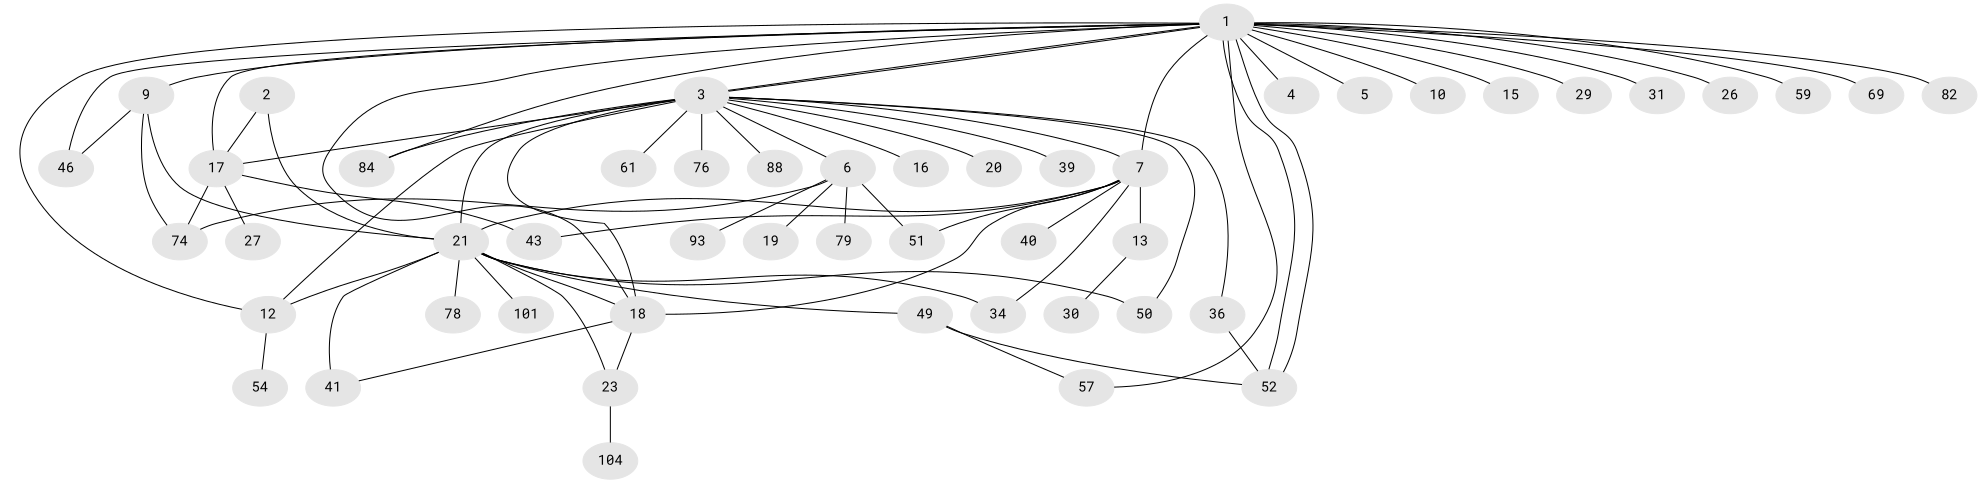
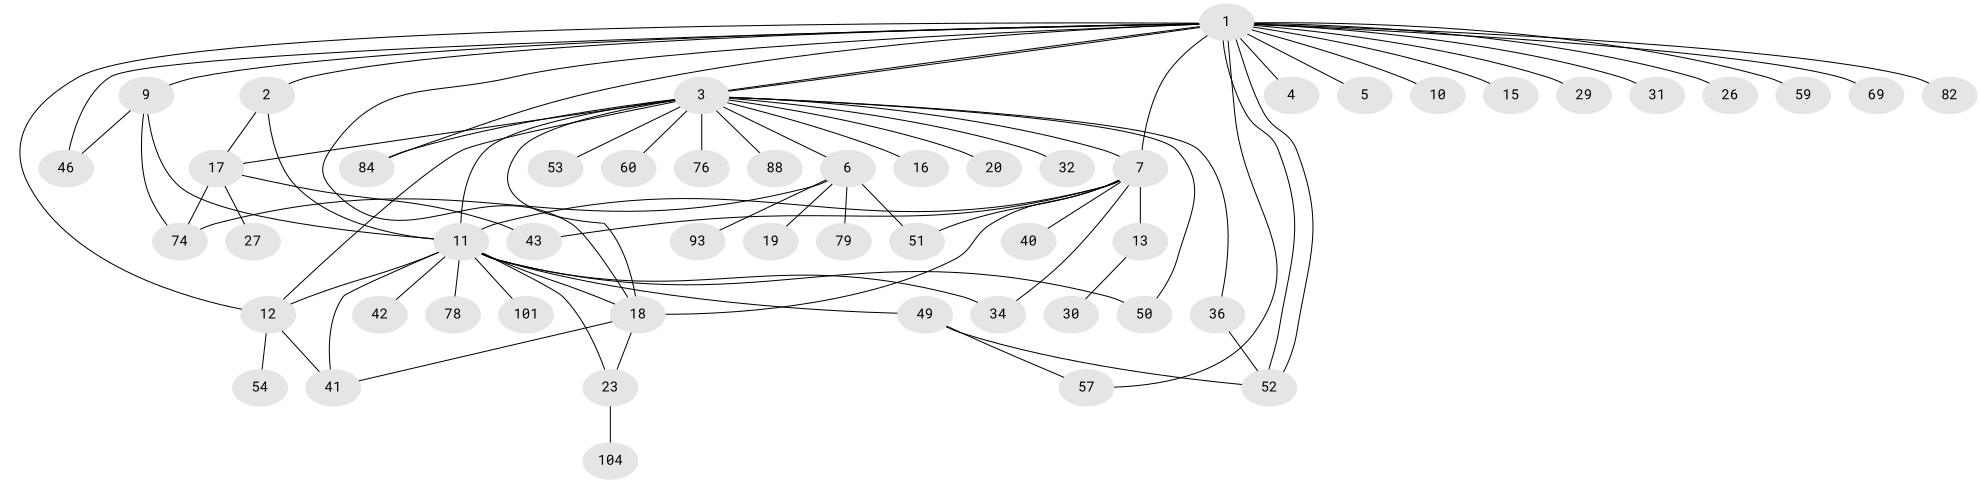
edge "1" -- "17": now "1" -- "2"
node "53": added
node "61": label "61" -> "60"
node "39": label "39" -> "32"
node "21": label "21" -> "11"
node "42": added
edge "12" -- "41": added
